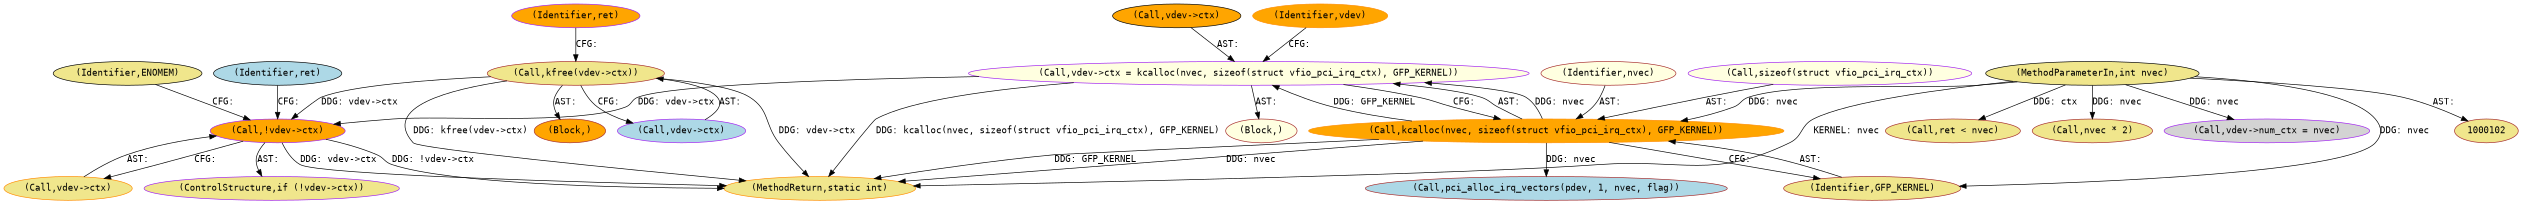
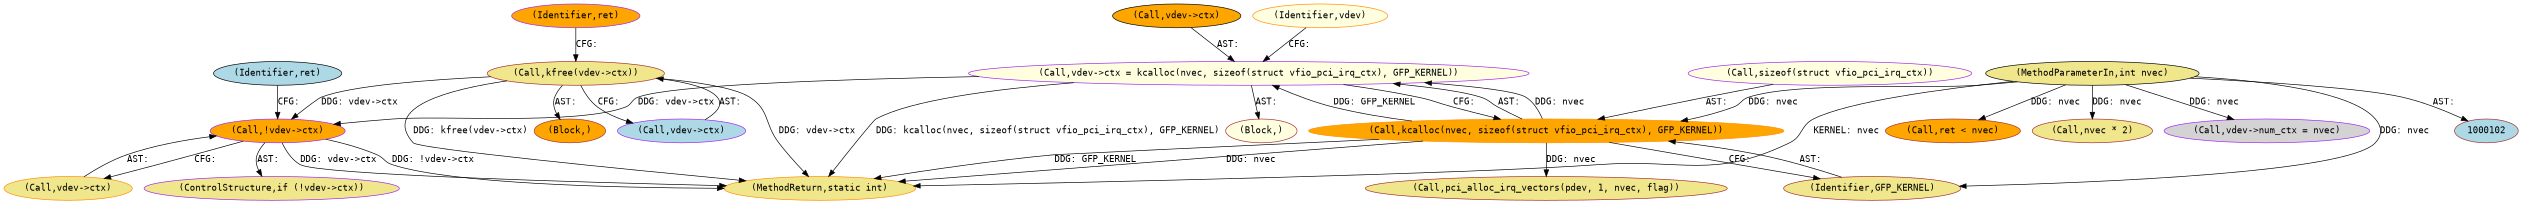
node "(Identifier,vdev)": fillcolor orange -> lightyellow
node "(Identifier,ENOMEM)": removed
node "(Identifier,nvec)": removed
edge "(MethodParameterIn,int nvec)" -> "(Call,ret < nvec)": label "DDG: ctx" -> "DDG: nvec"
node "(Call,ret < nvec)": fillcolor khaki -> orange
node "1000102": fillcolor khaki -> lightblue
node "(Call,pci_alloc_irq_vectors(pdev, 1, nvec, flag))": fillcolor lightblue -> khaki
